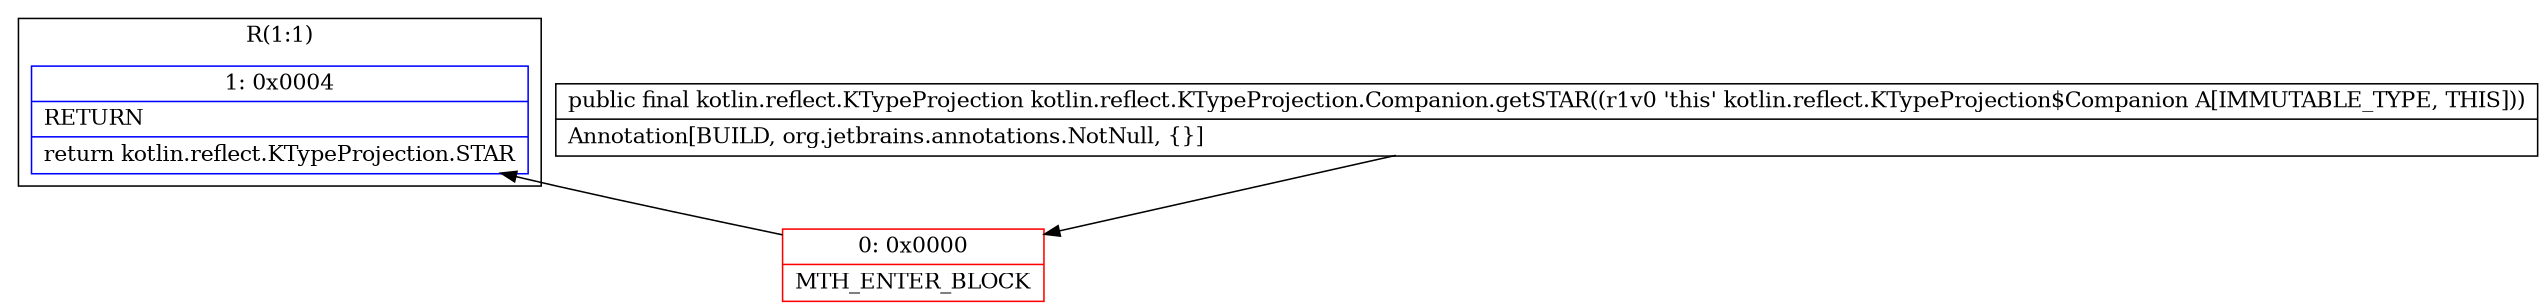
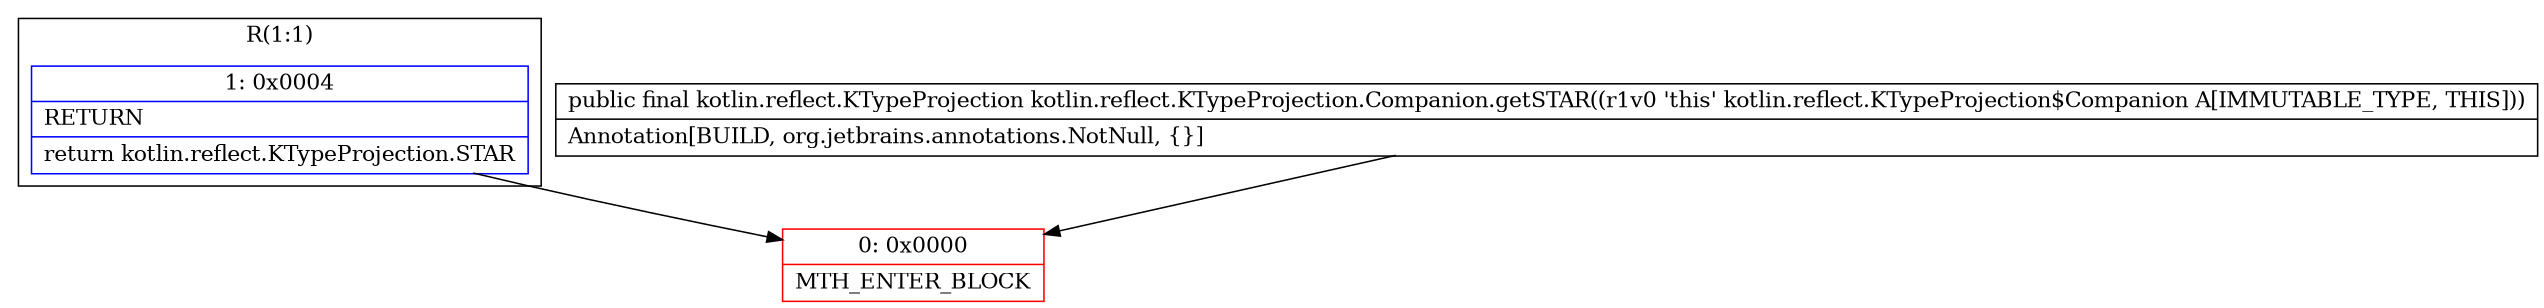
edge "0: 0x0000" -> "1: 0x0004": reversed
